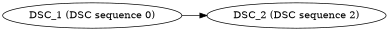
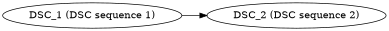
node "DSC_1 (DSC sequence 0)": label "DSC_1 (DSC sequence 0)" -> "DSC_1 (DSC sequence 1)"
